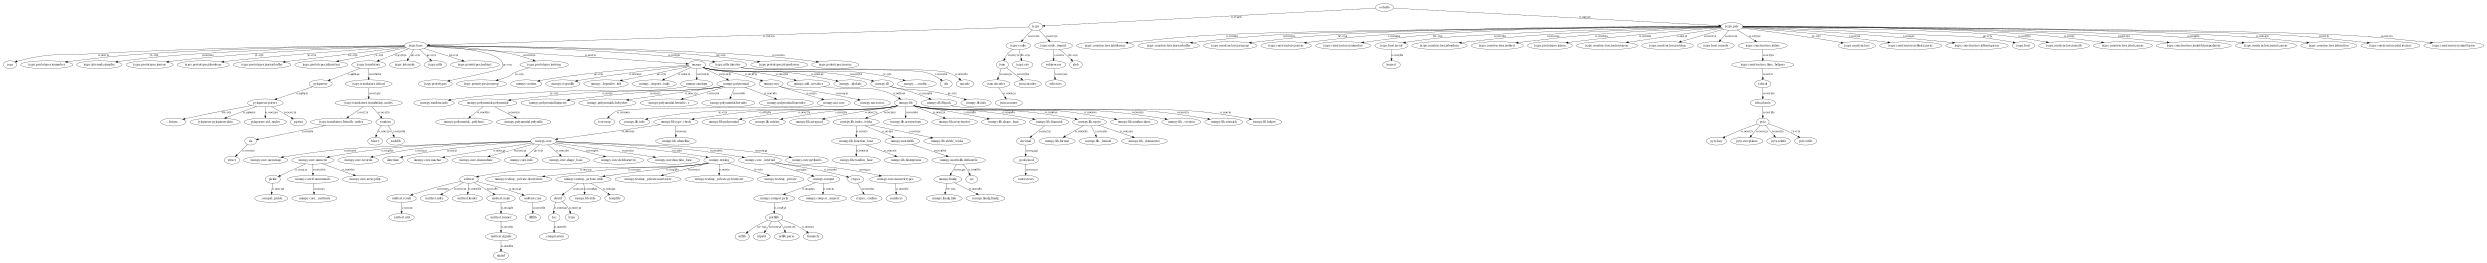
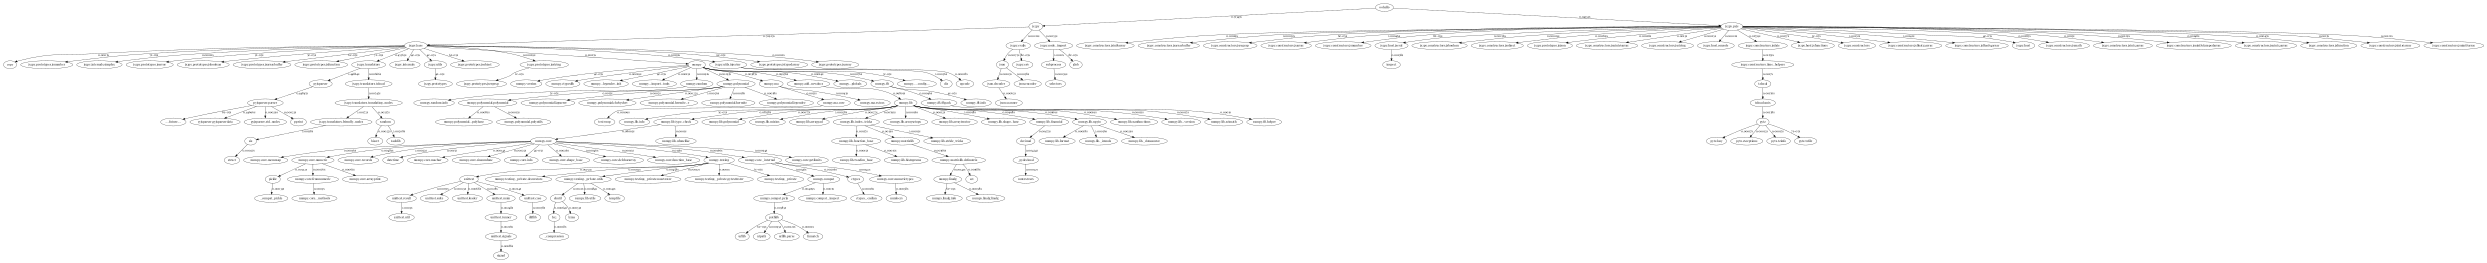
node "js2py.host.jsfunctions": added
edge "js2py.base" -> "js2py.prototypes": now "js2py.utils" -> "js2py.prototypes"
